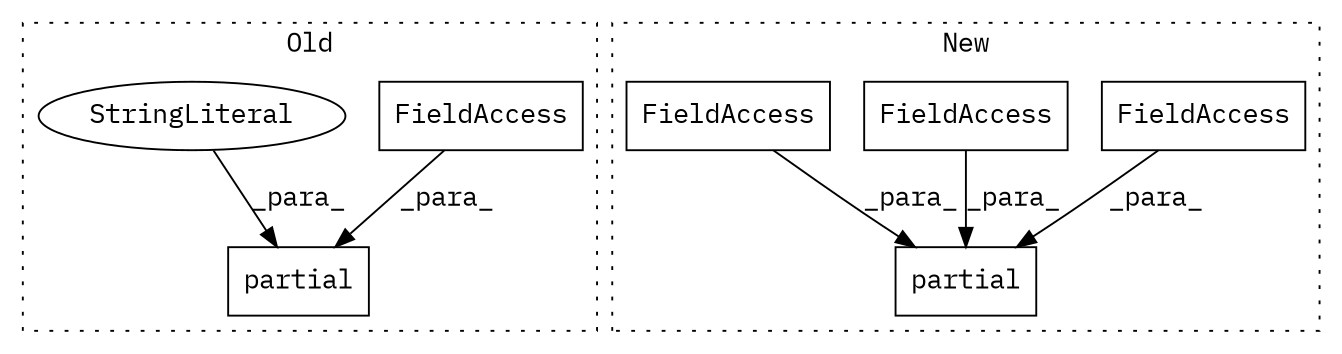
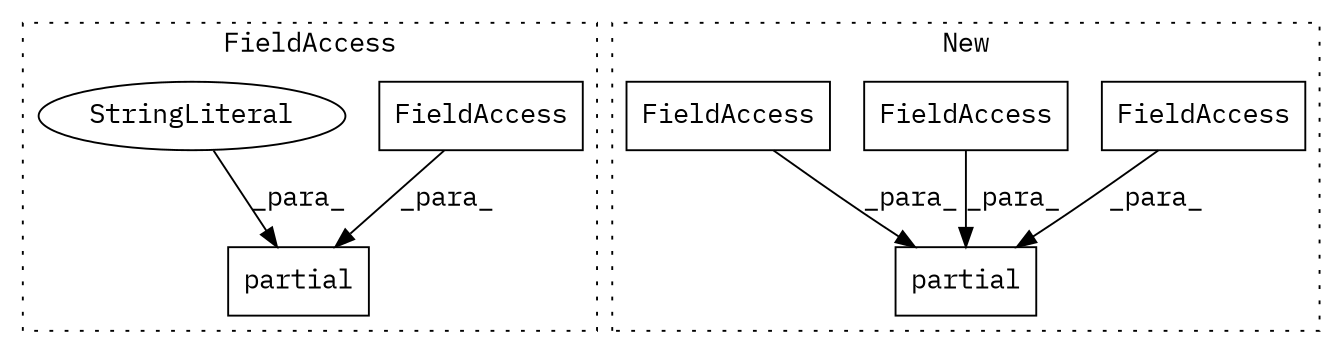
cluster "Old": label "Old" -> "FieldAccess"
